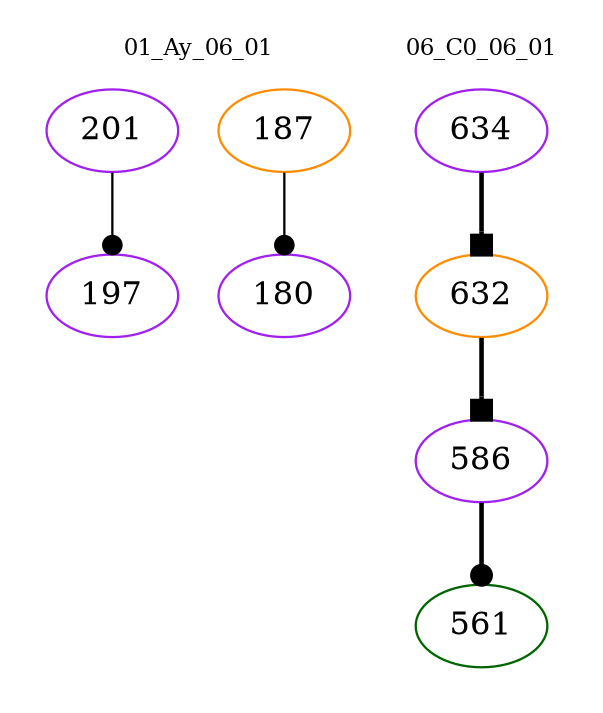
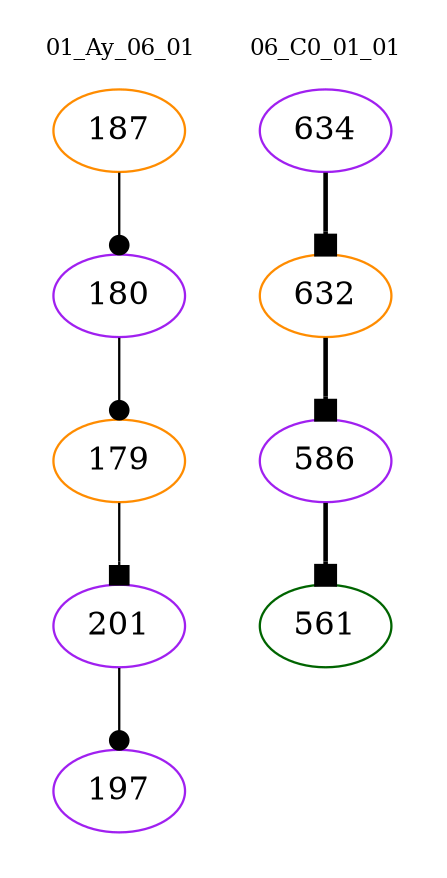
cluster "06_C0_06_01": label "06_C0_06_01" -> "06_C0_01_01"
node "179": added
edge "586" -> "561": arrowhead dot -> box
